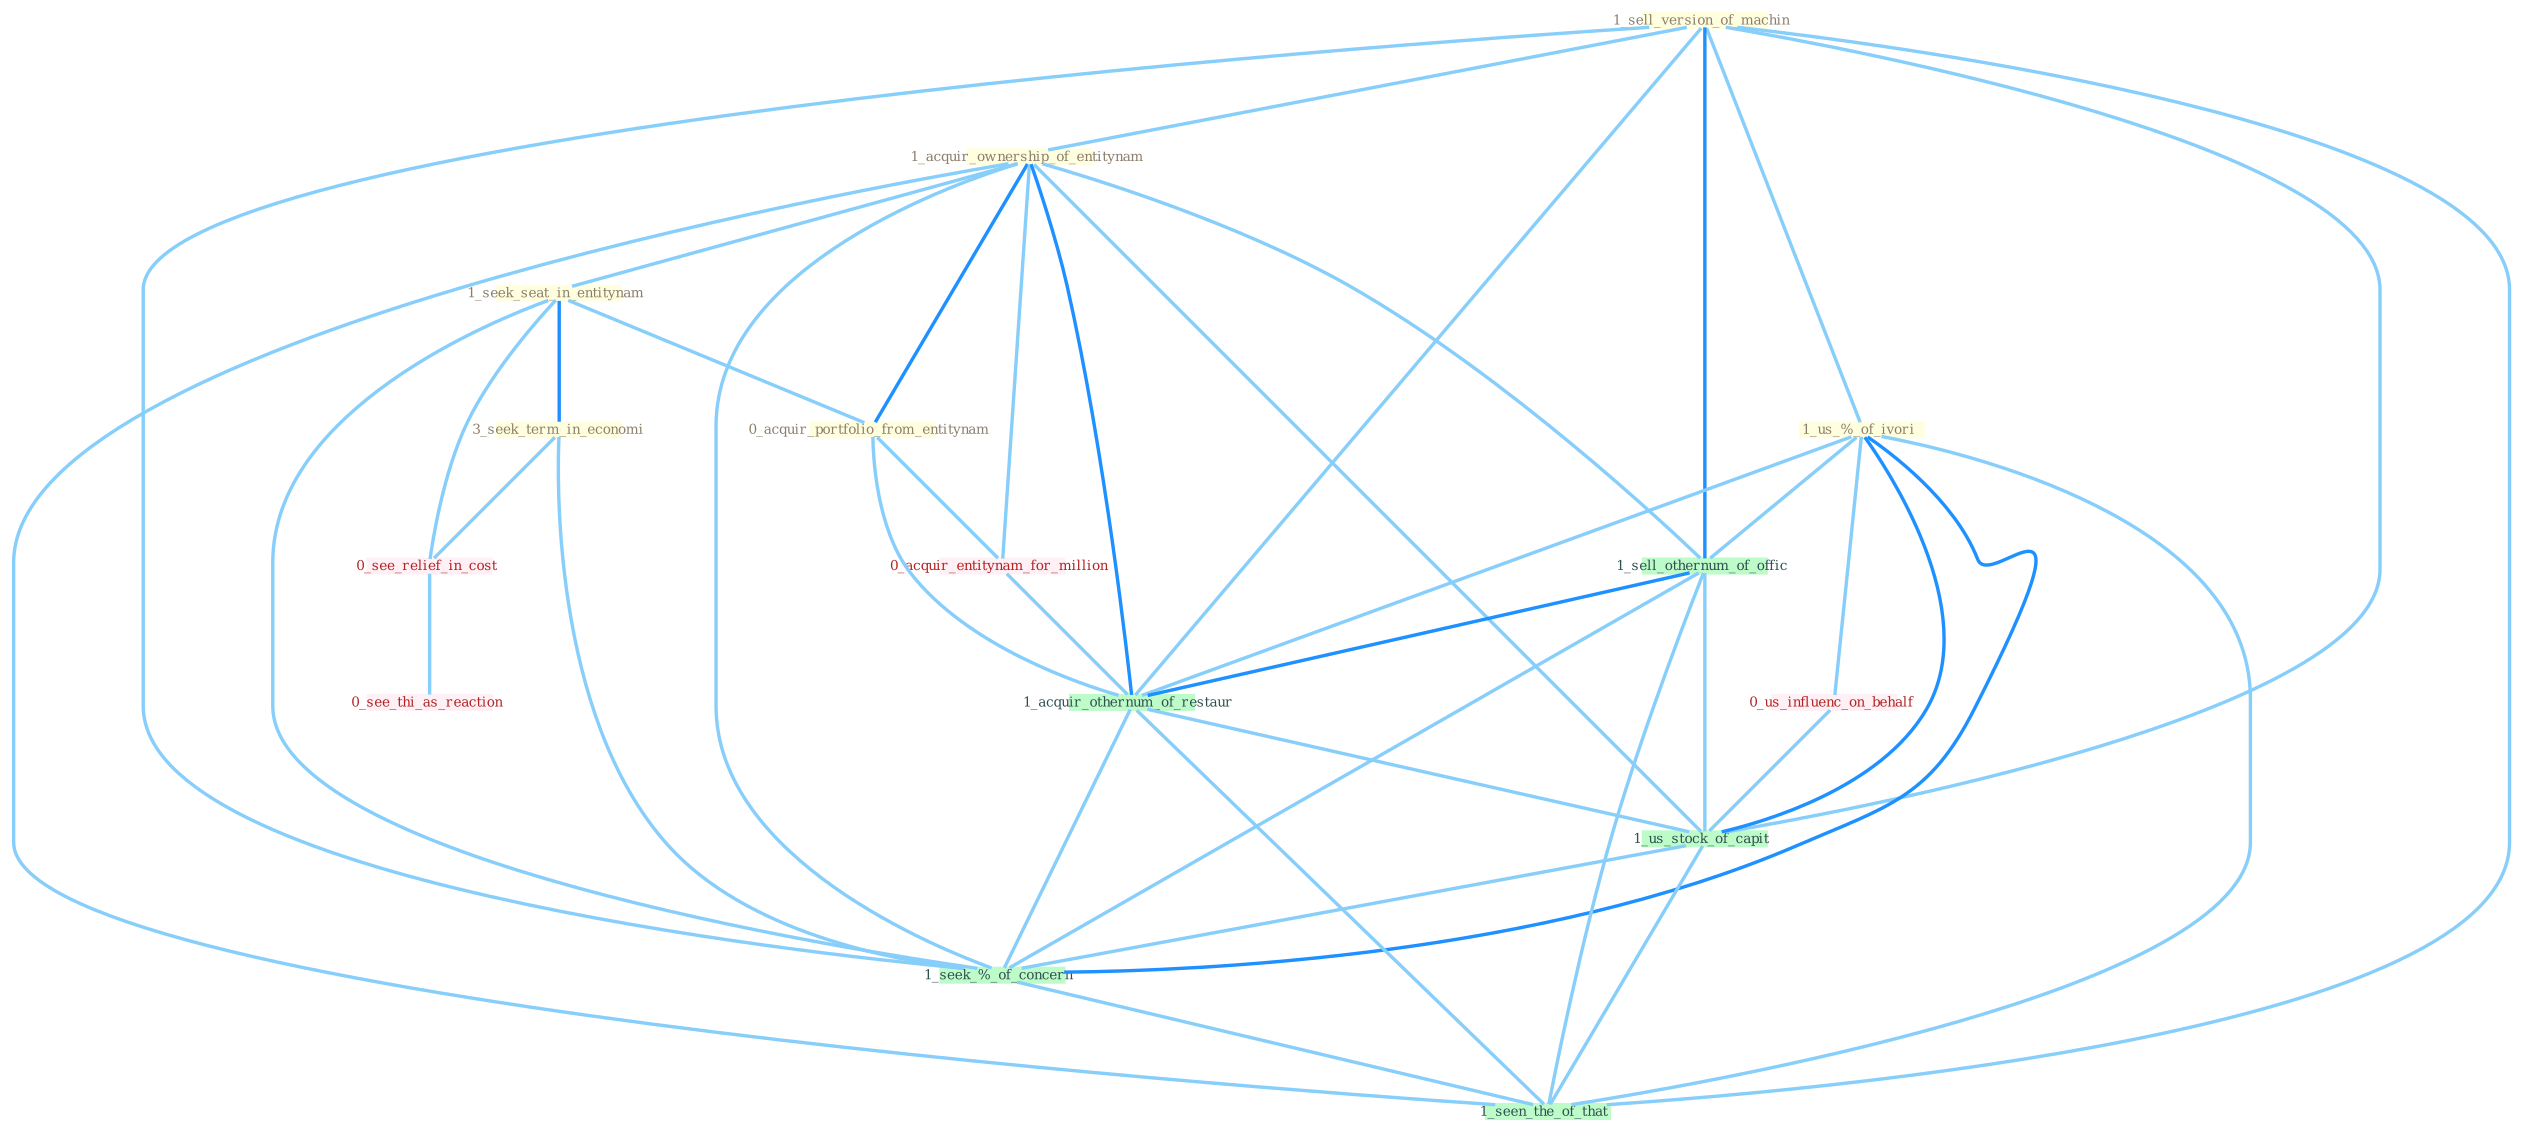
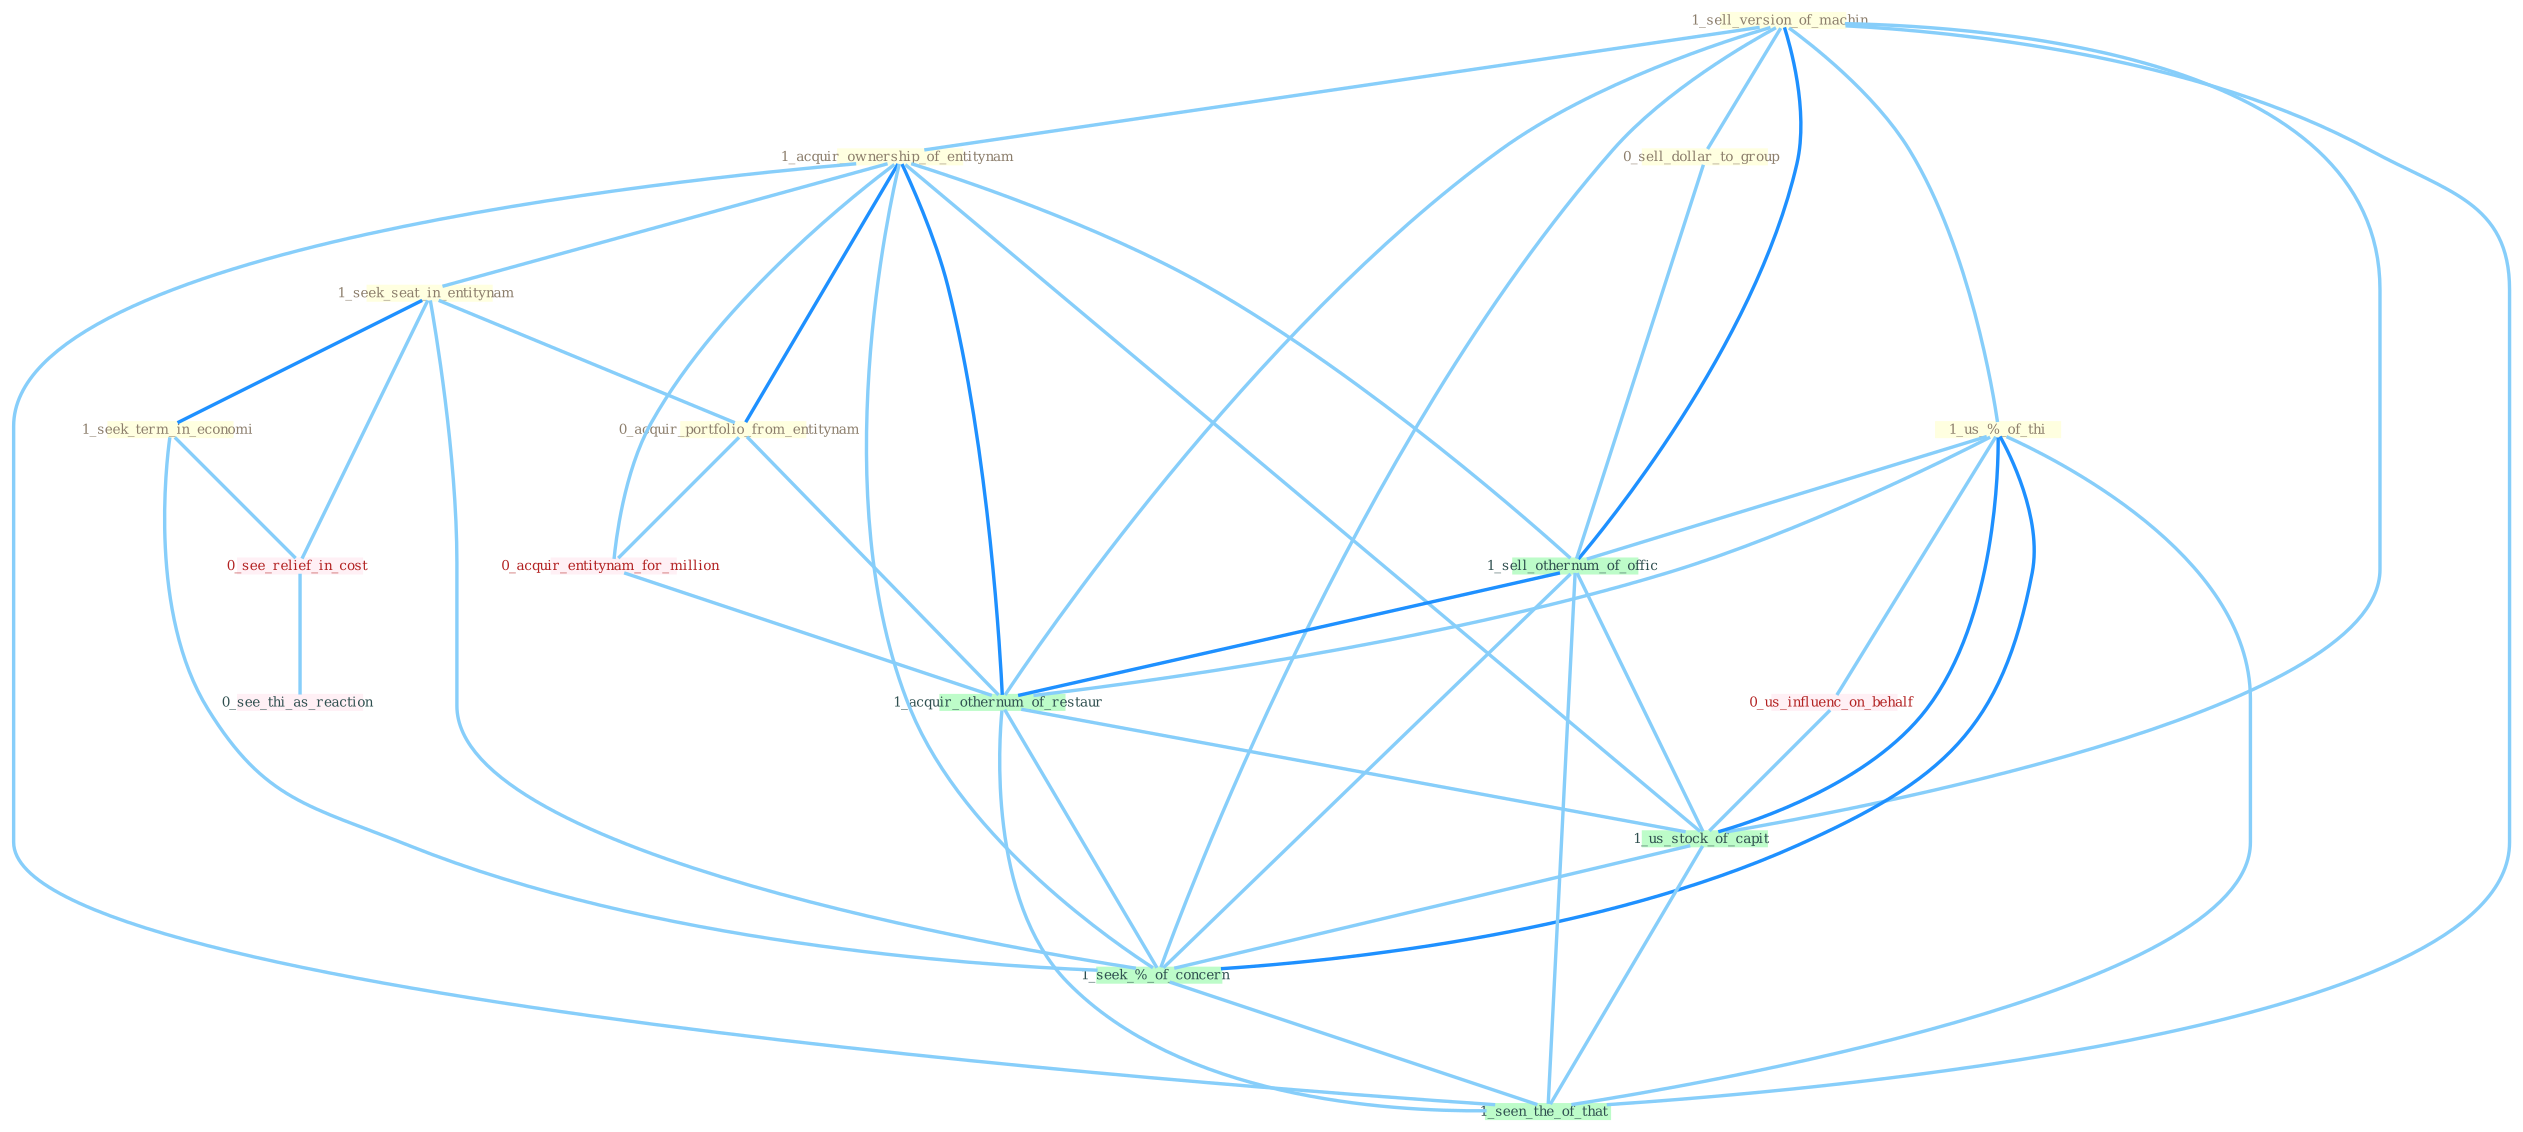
node "0_sell_dollar_to_group": added
node "3_seek_term_in_economi": label "3_seek_term_in_economi" -> "1_seek_term_in_economi"
node "1_us_%_of_ivori": label "1_us_%_of_ivori" -> "1_us_%_of_thi"
node "0_see_thi_as_reaction": fontcolor #b22222 -> #2f4f4f
